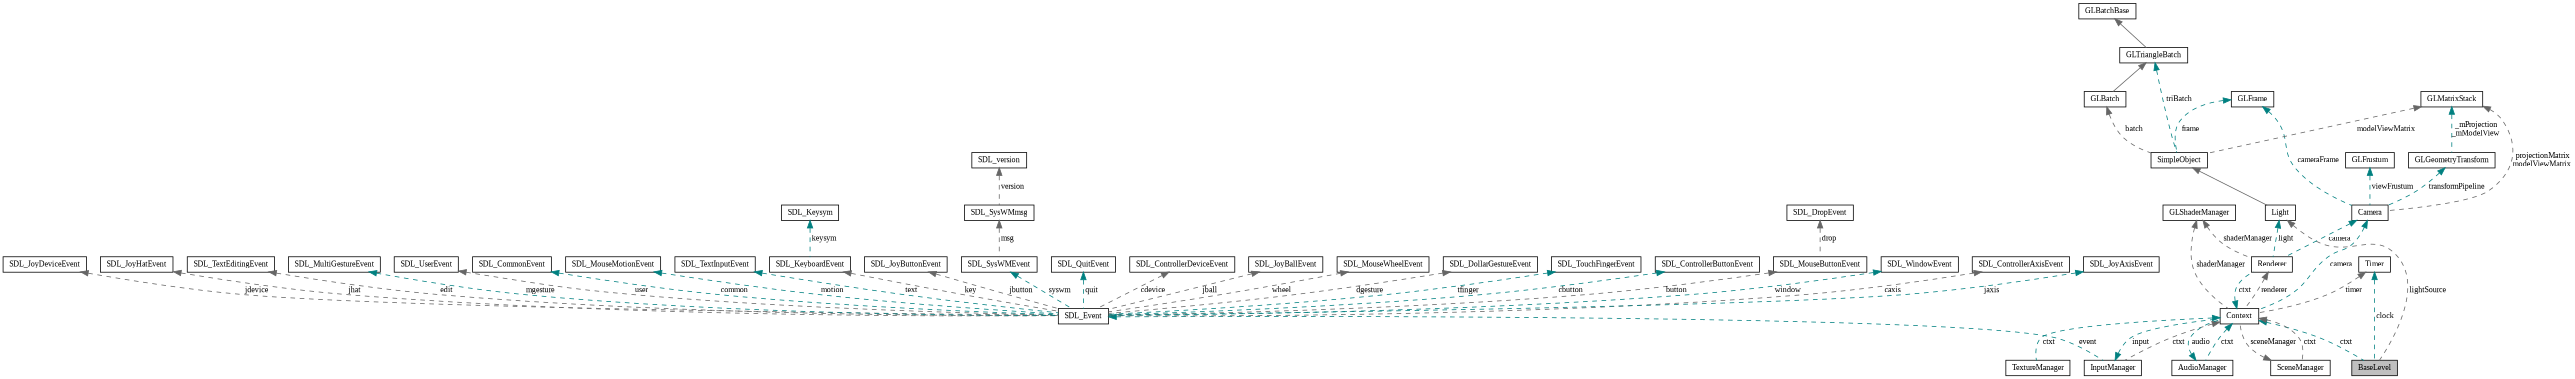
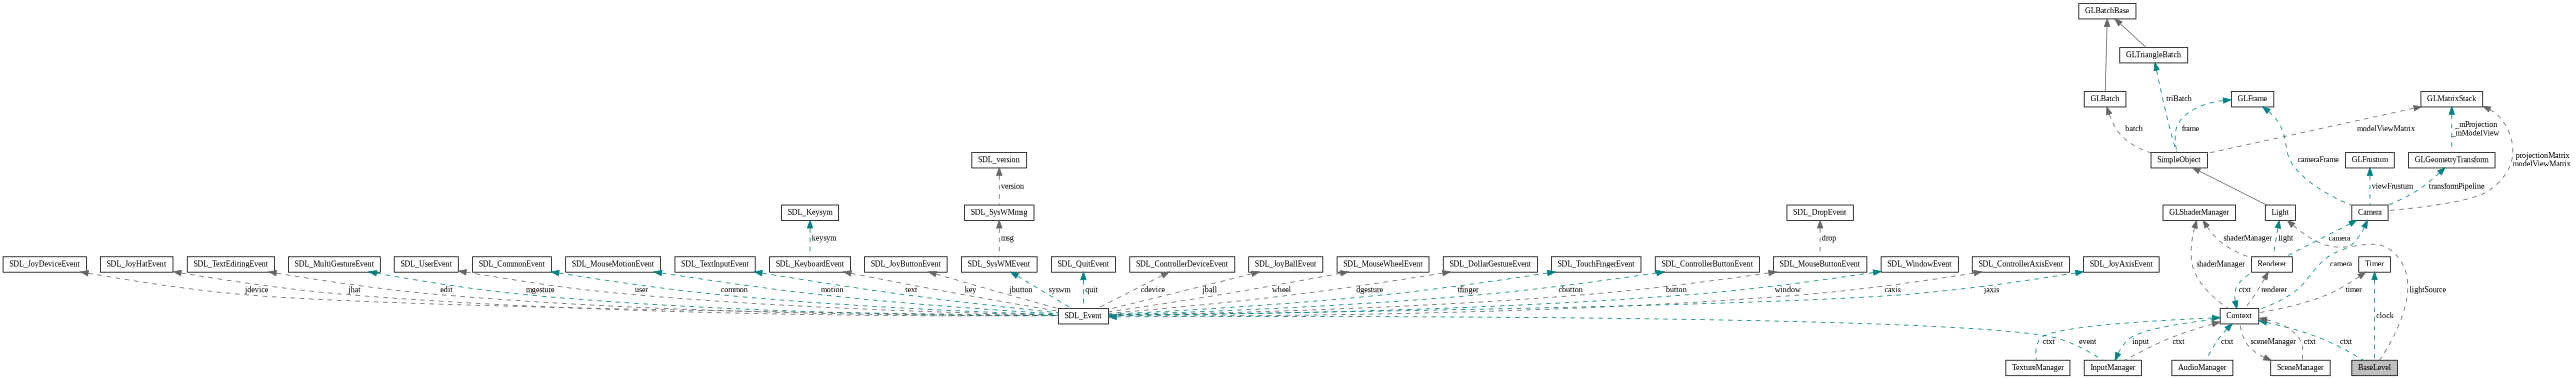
edge "GLBatch" -> "GLTriangleBatch": now "GLBatch" -> "GLBatchBase"
edge "Context" -> "AudioManager": removed, label "audio"
